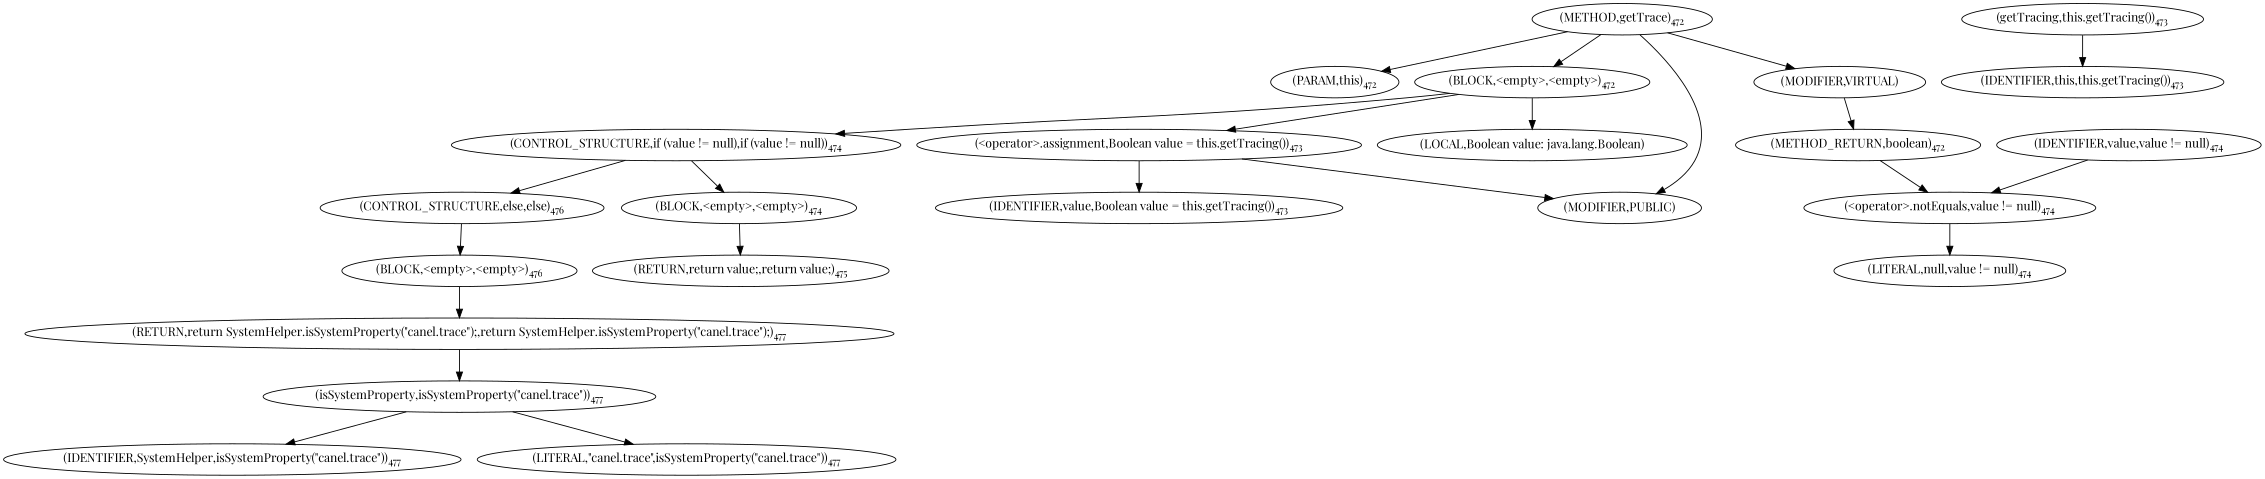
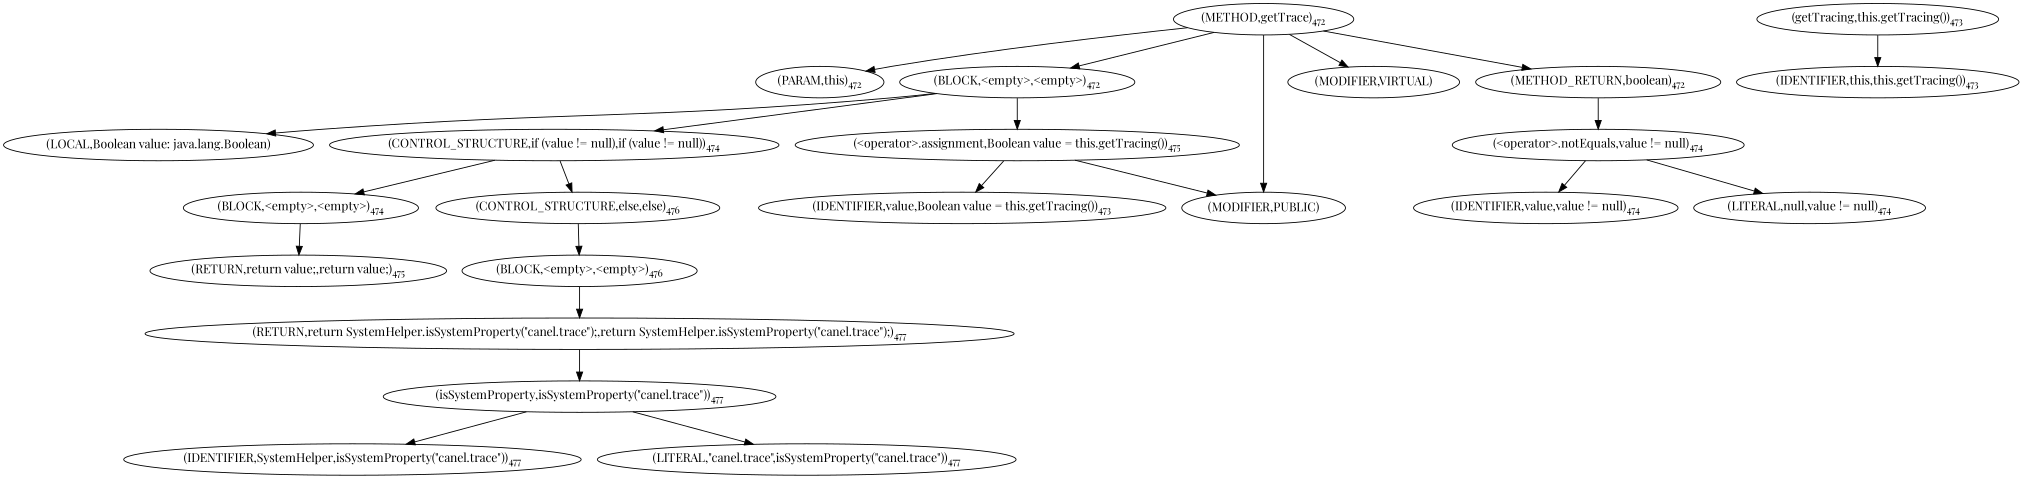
edge "(MODIFIER,VIRTUAL)" -> "(METHOD_RETURN,boolean)": now "(METHOD,getTrace)" -> "(METHOD_RETURN,boolean)"
node "(<operator>.assignment,Boolean value = this.getTracing())": text "473" -> "475"
edge "(IDENTIFIER,value,value != null)" -> "(<operator>.notEquals,value != null)": reversed
